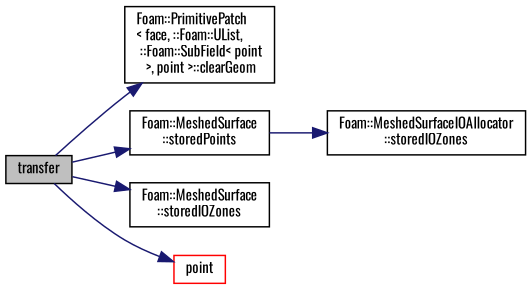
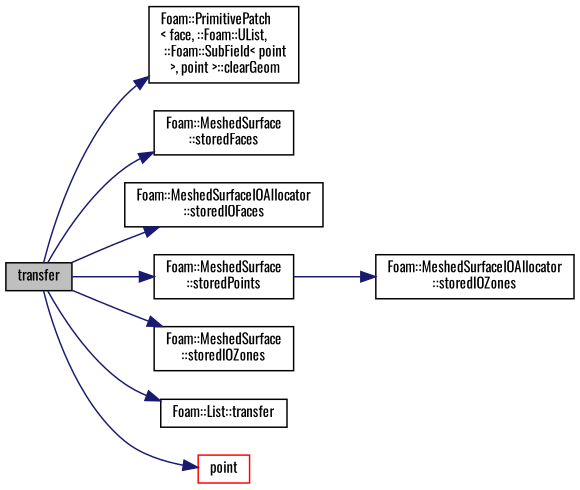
node "Foam::MeshedSurface ::storedFaces": added
node "Foam::MeshedSurfaceIOAllocator ::storedIOFaces": added
node "Foam::List::transfer": added
